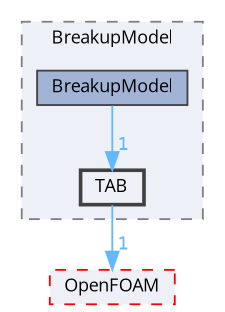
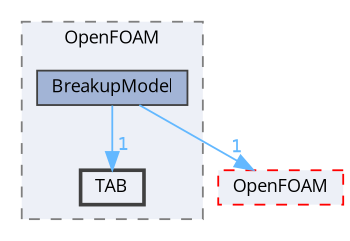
cluster "BreakupModel": label "BreakupModel" -> "OpenFOAM"
edge "TAB" -> "OpenFOAM": now "BreakupModel" -> "OpenFOAM"
